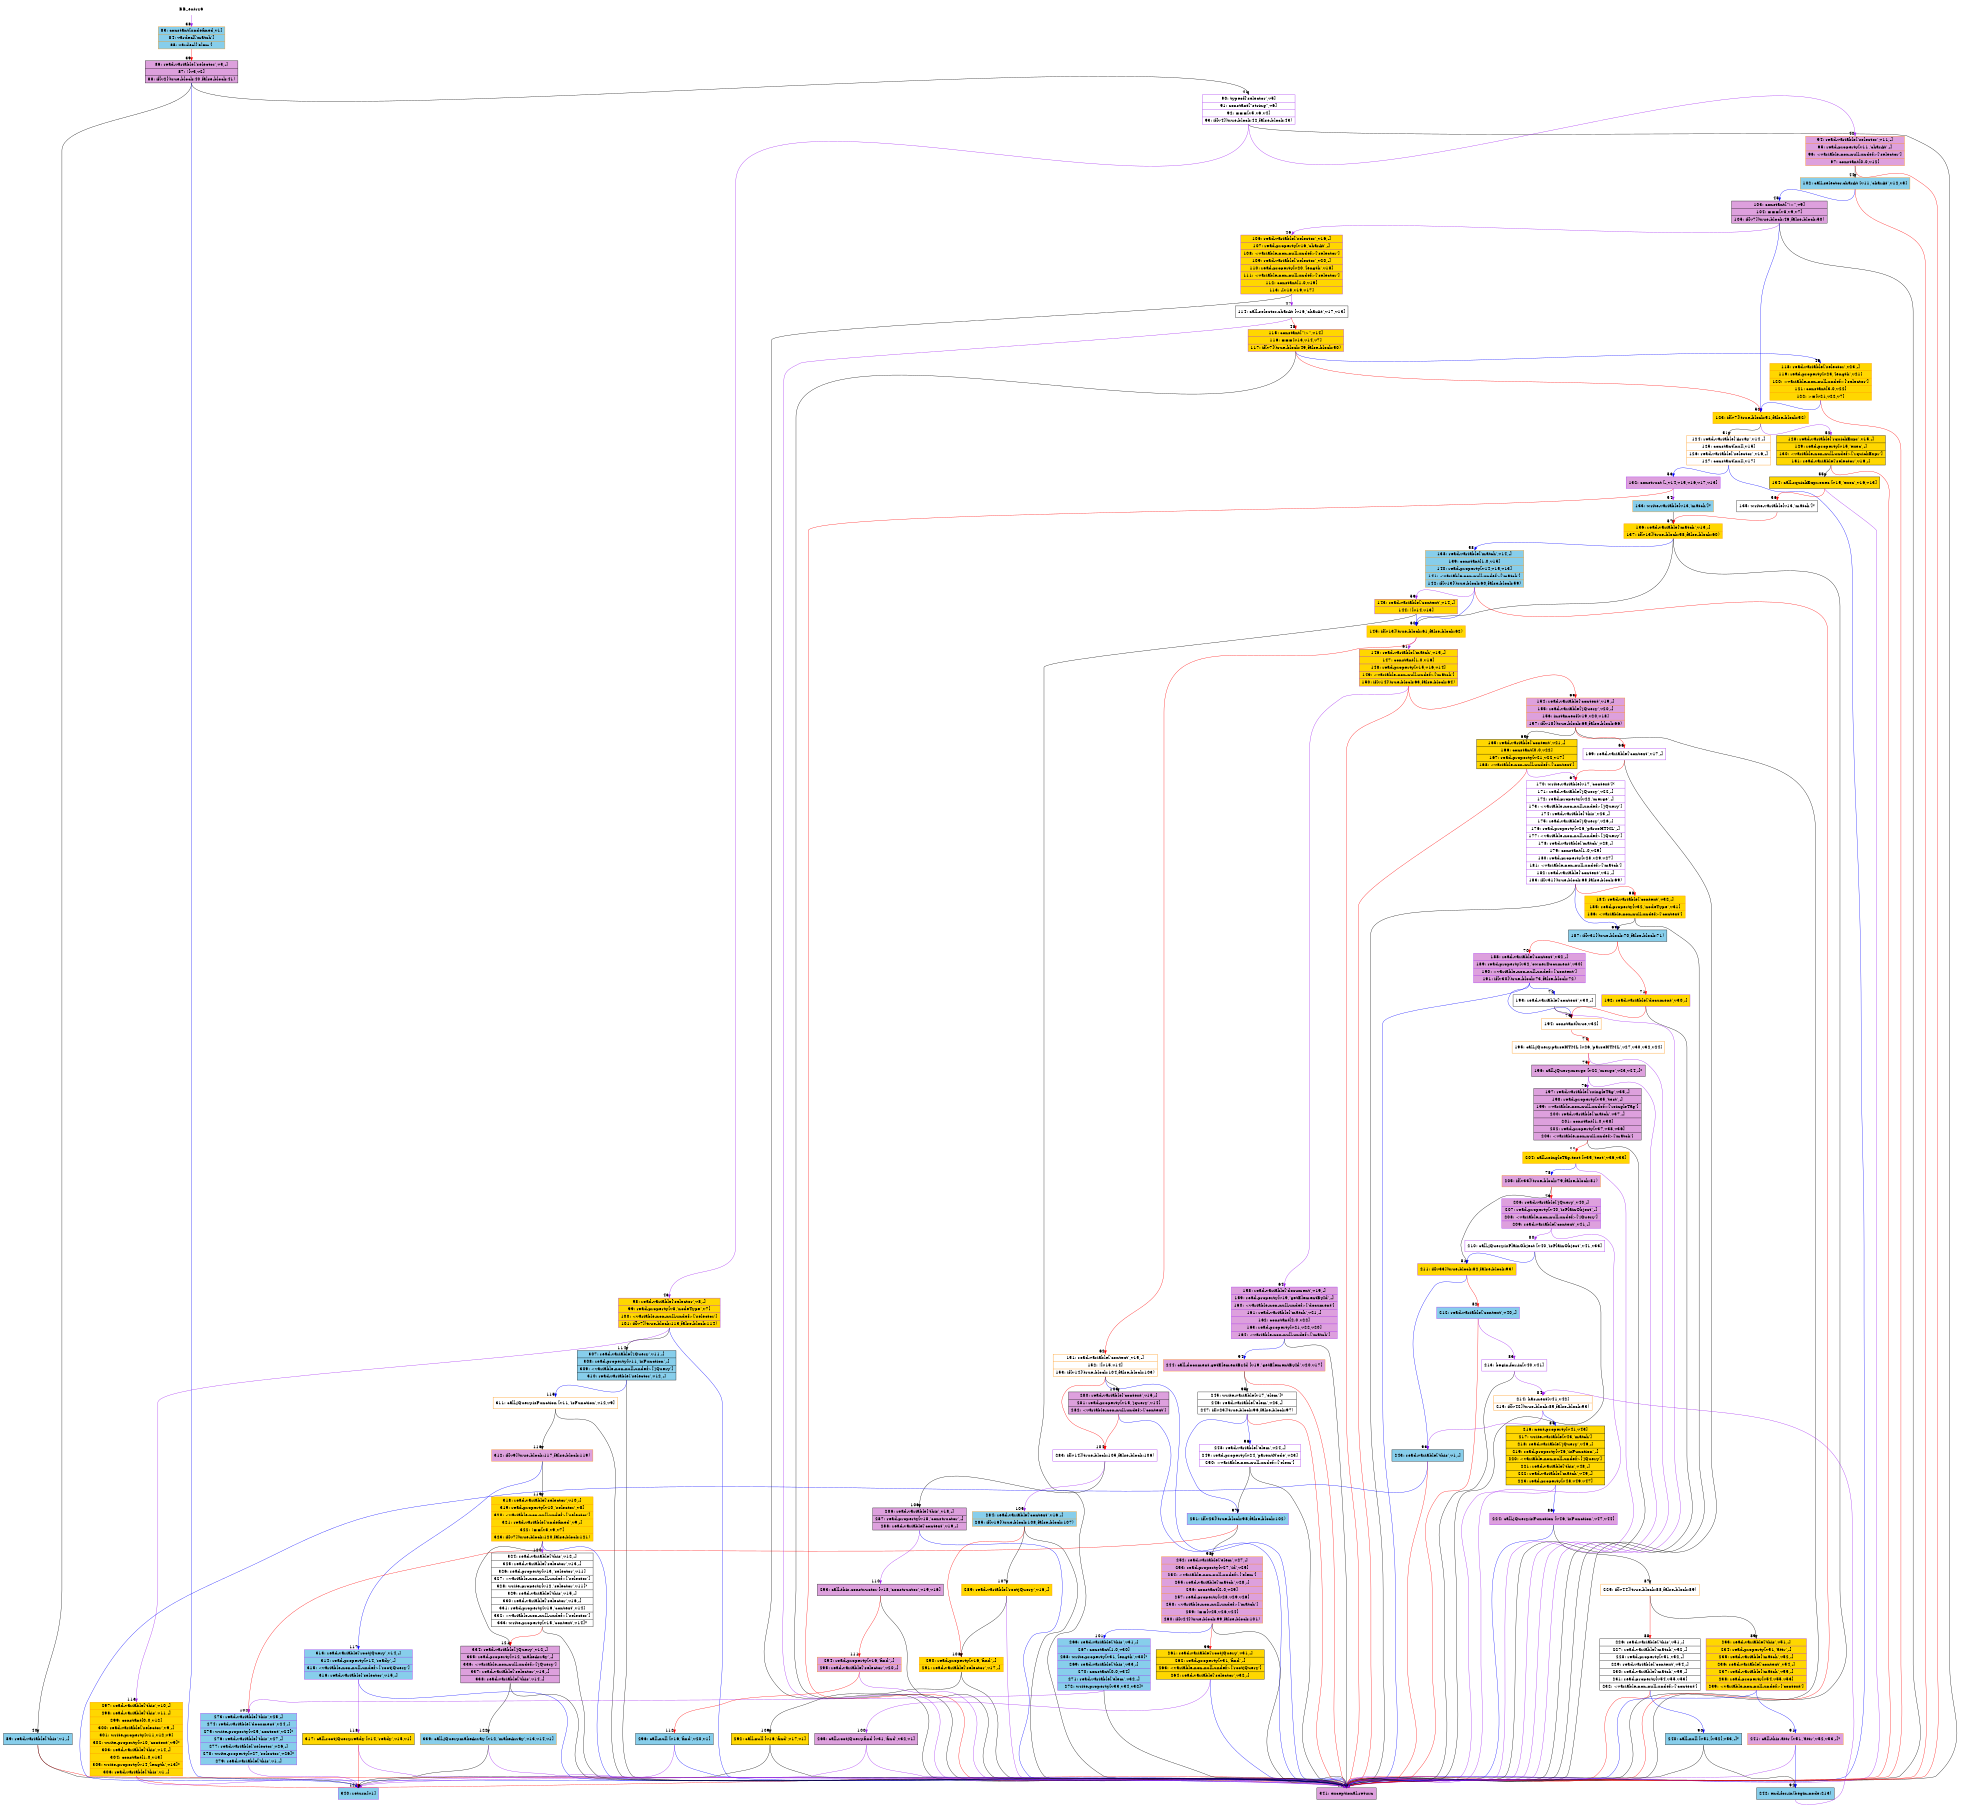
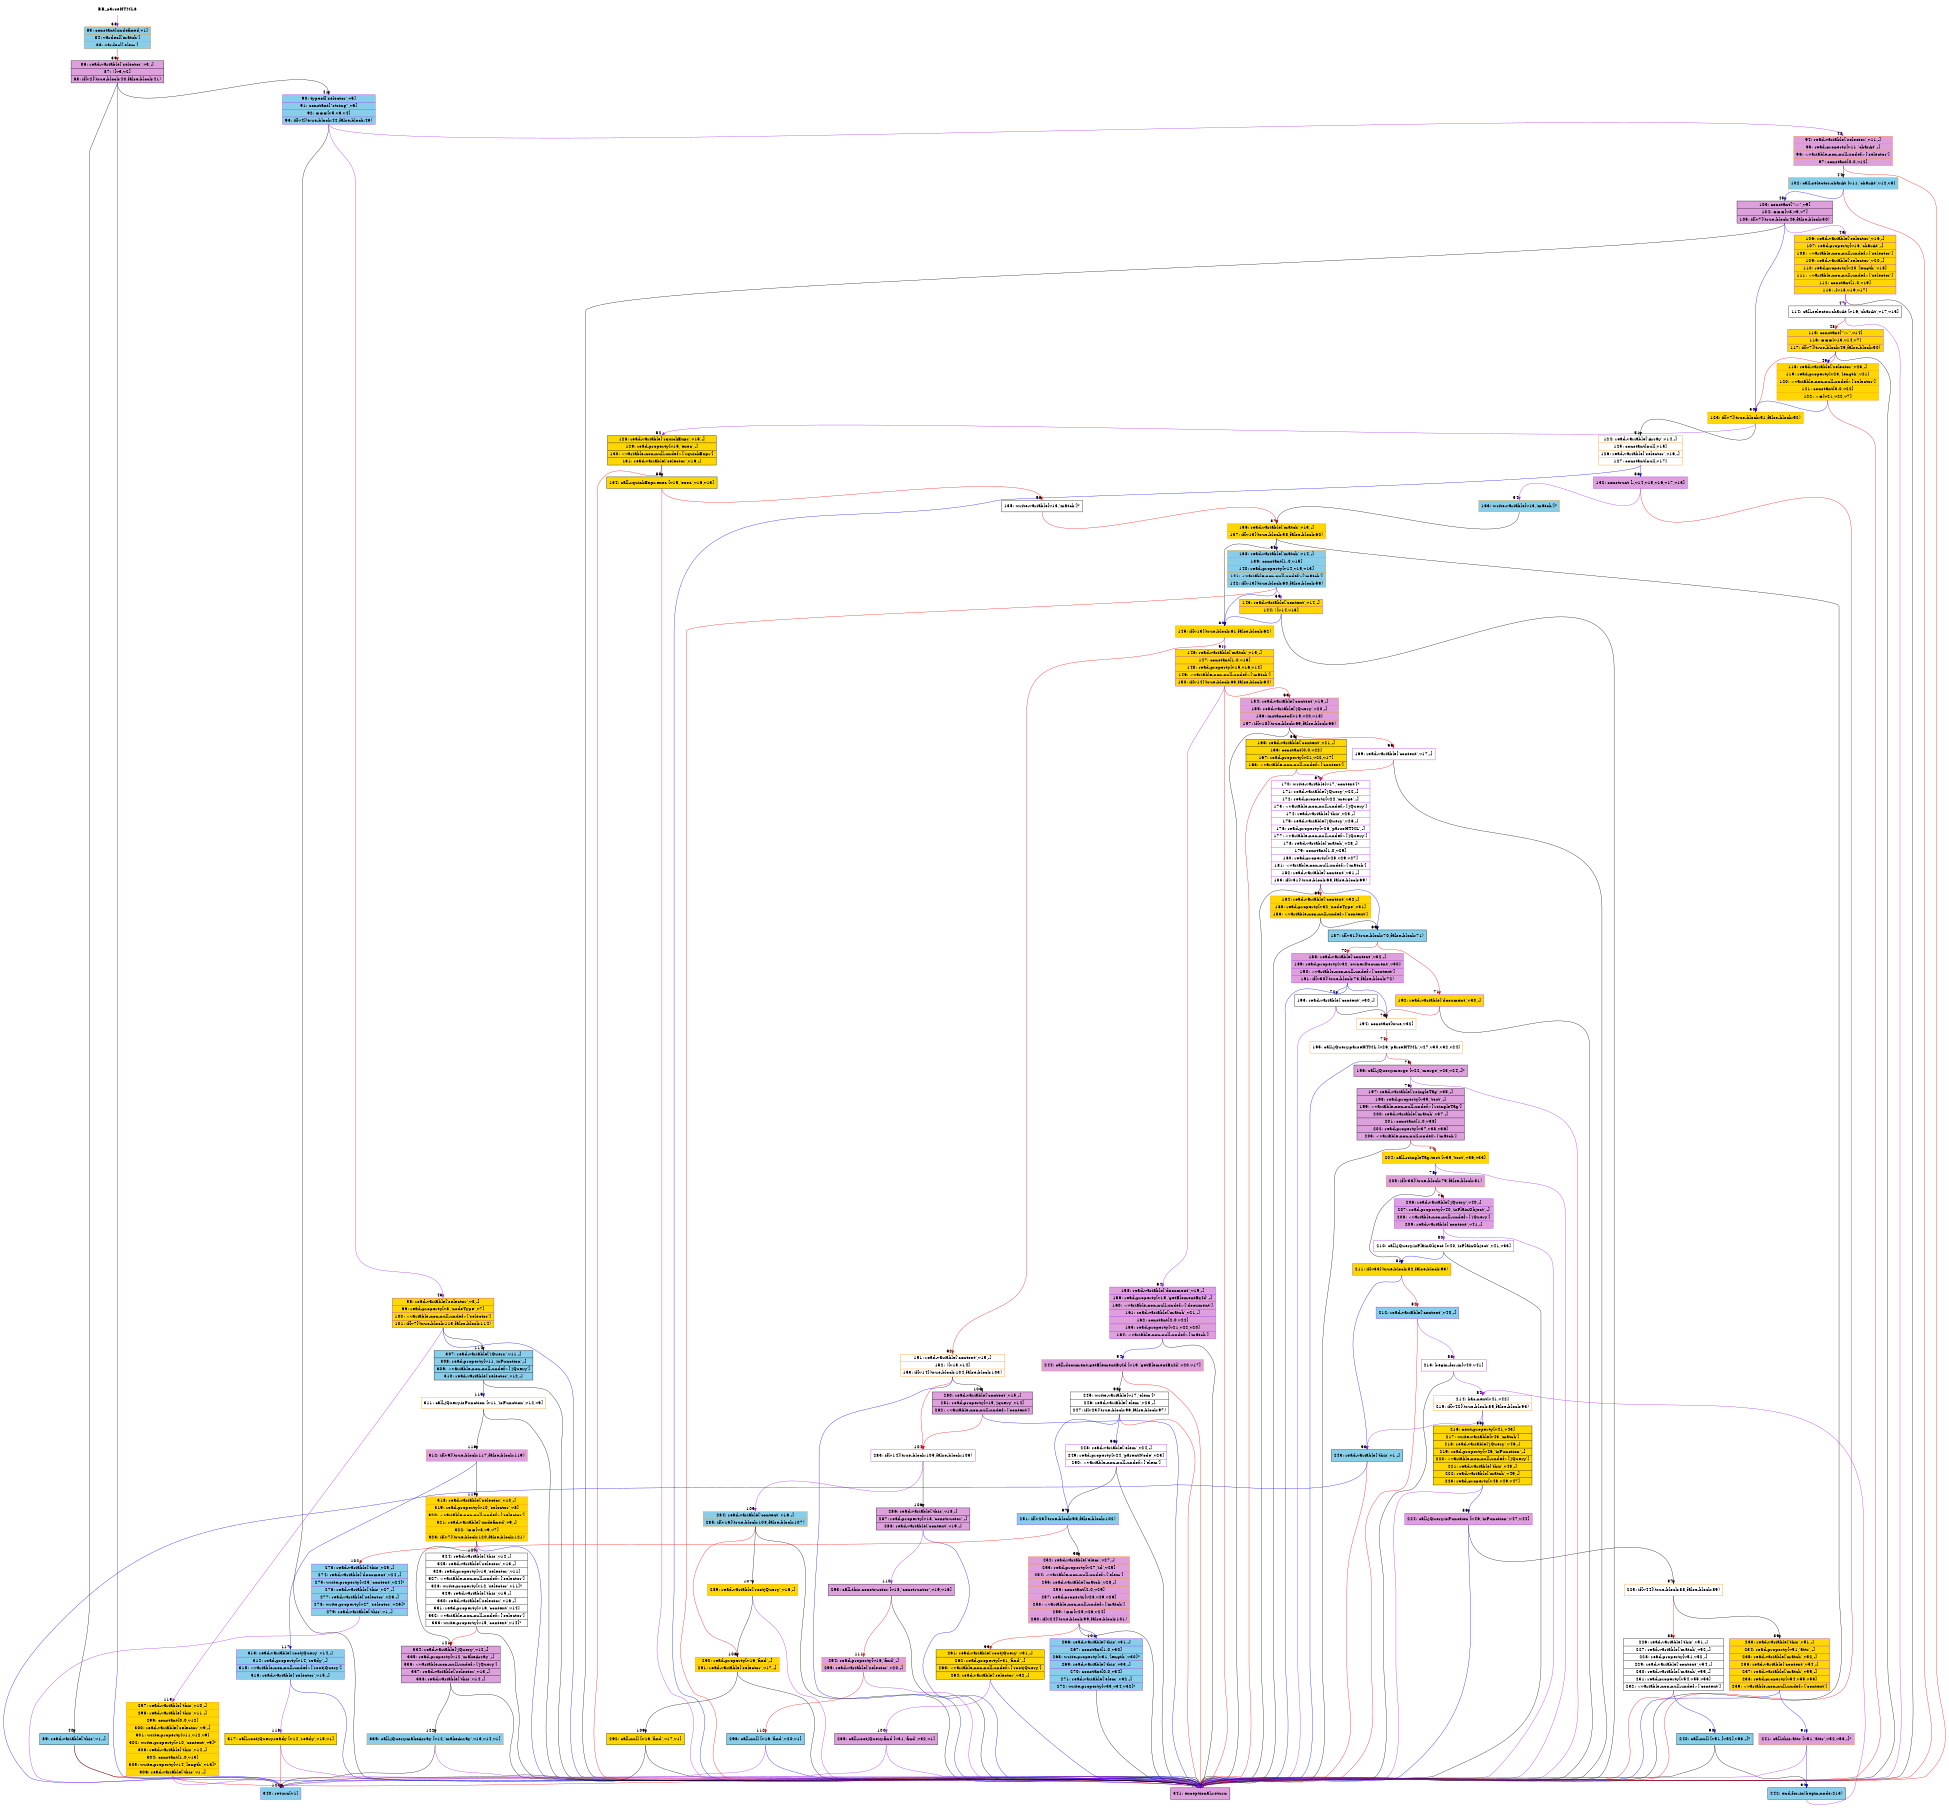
node "BB_entry6": label "BB_entry6" -> "BB_parseHTML6"
node "90: typeof['selector',v5]": fillcolor white -> skyblue
edge "195: call-jQuery.parseHTML [v26,'parseHTML',v27,v30,v32,v24]" -> "341: exceptional-return": color purple -> blue
edge "266: read-variable['this',v31,-]" -> "273: read-variable['this',v25,-]": removed
